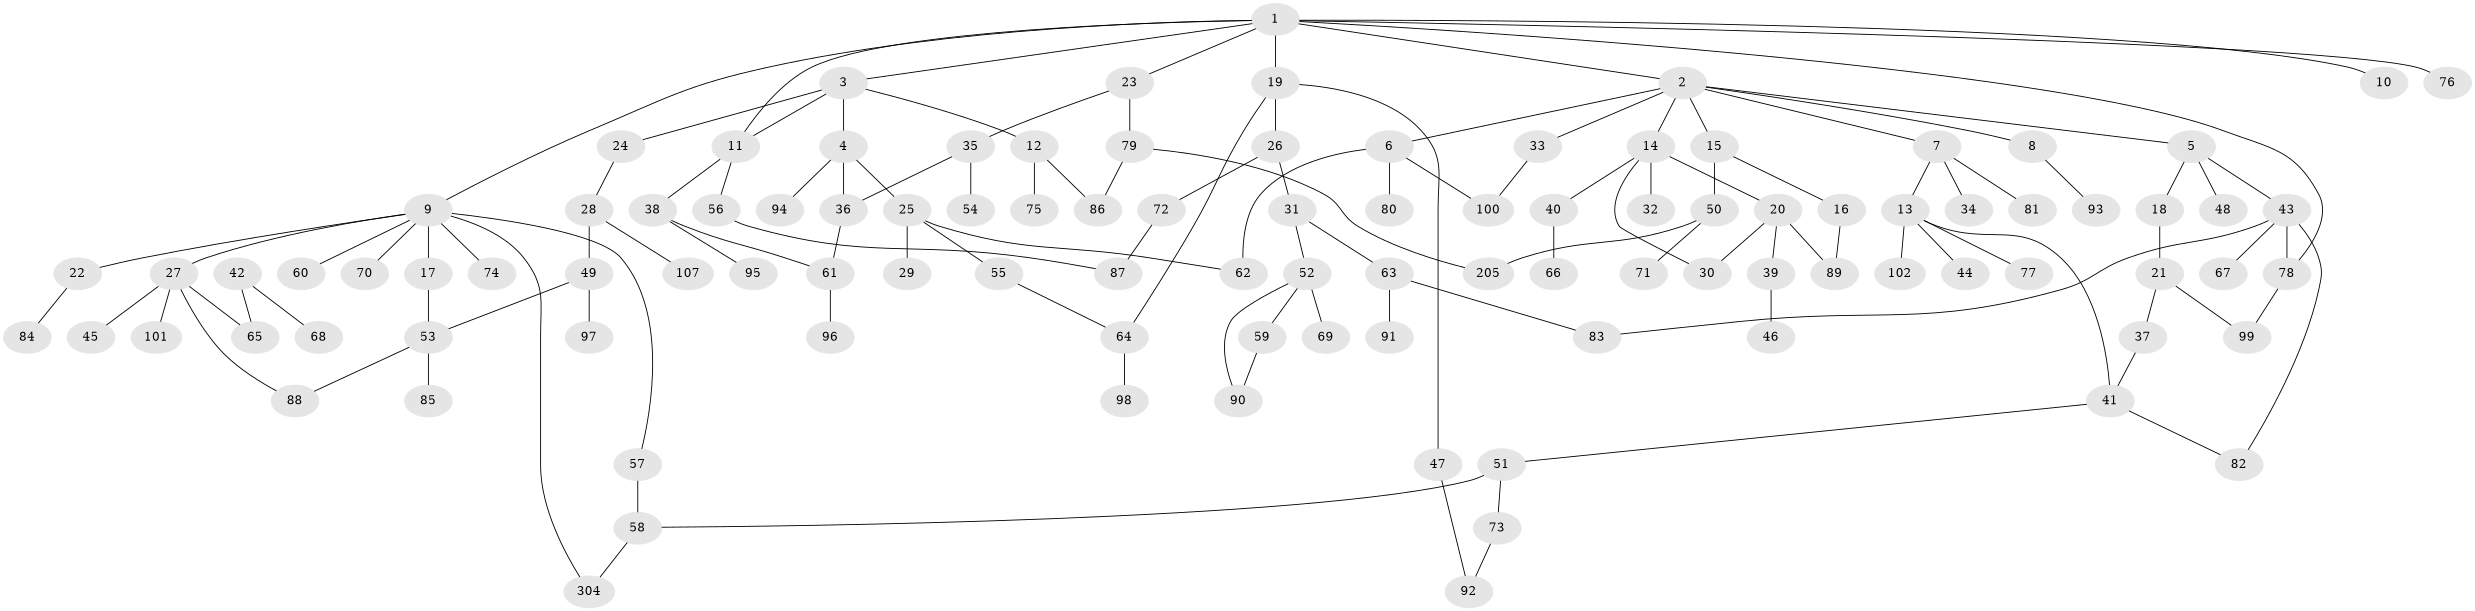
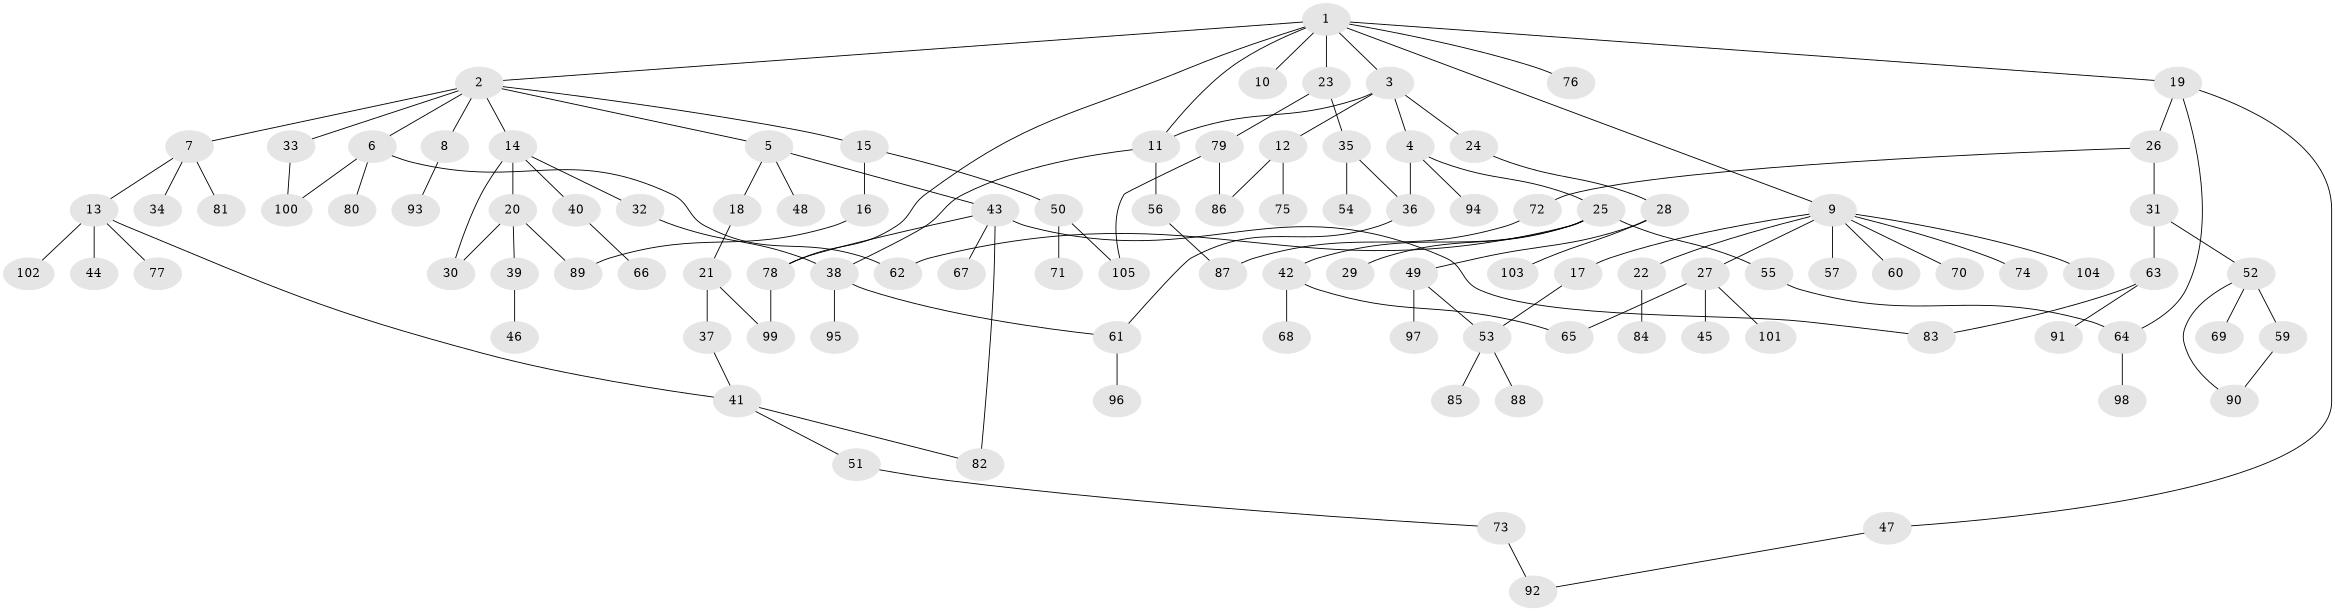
edge "32" -- "38": added
edge "25" -- "42": added
node "107": label "107" -> "103"
node "205": label "205" -> "105"
edge "27" -- "88": removed
node "58": removed
node "304": label "304" -> "104"
